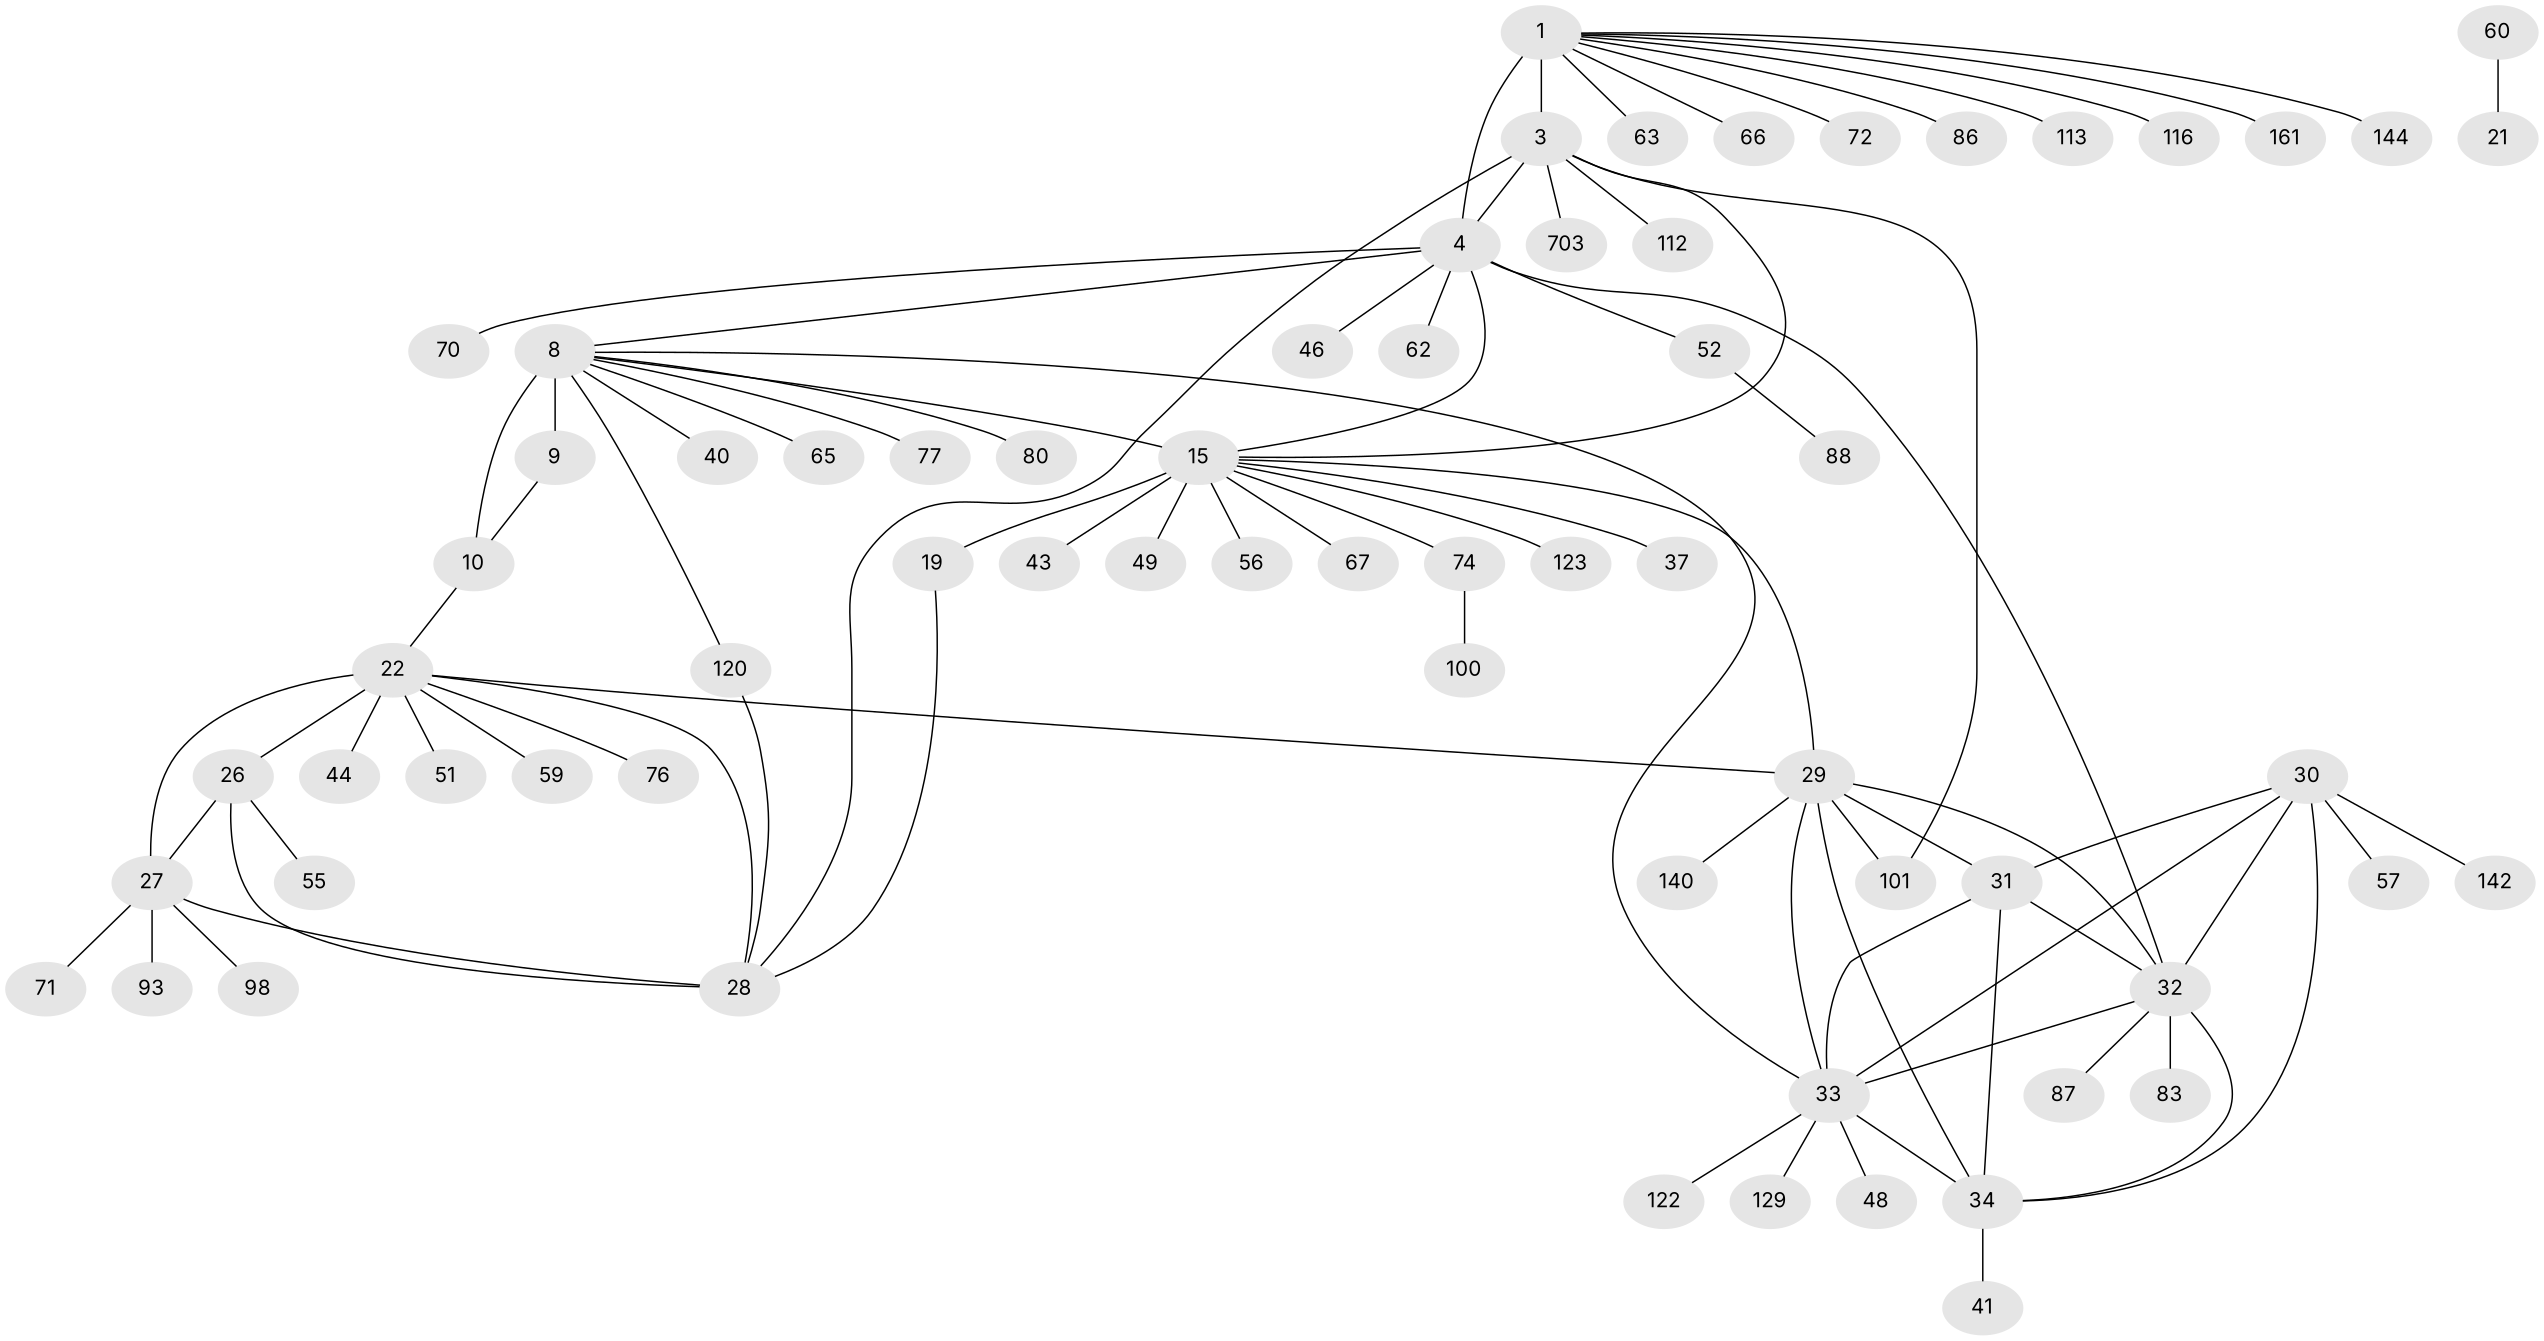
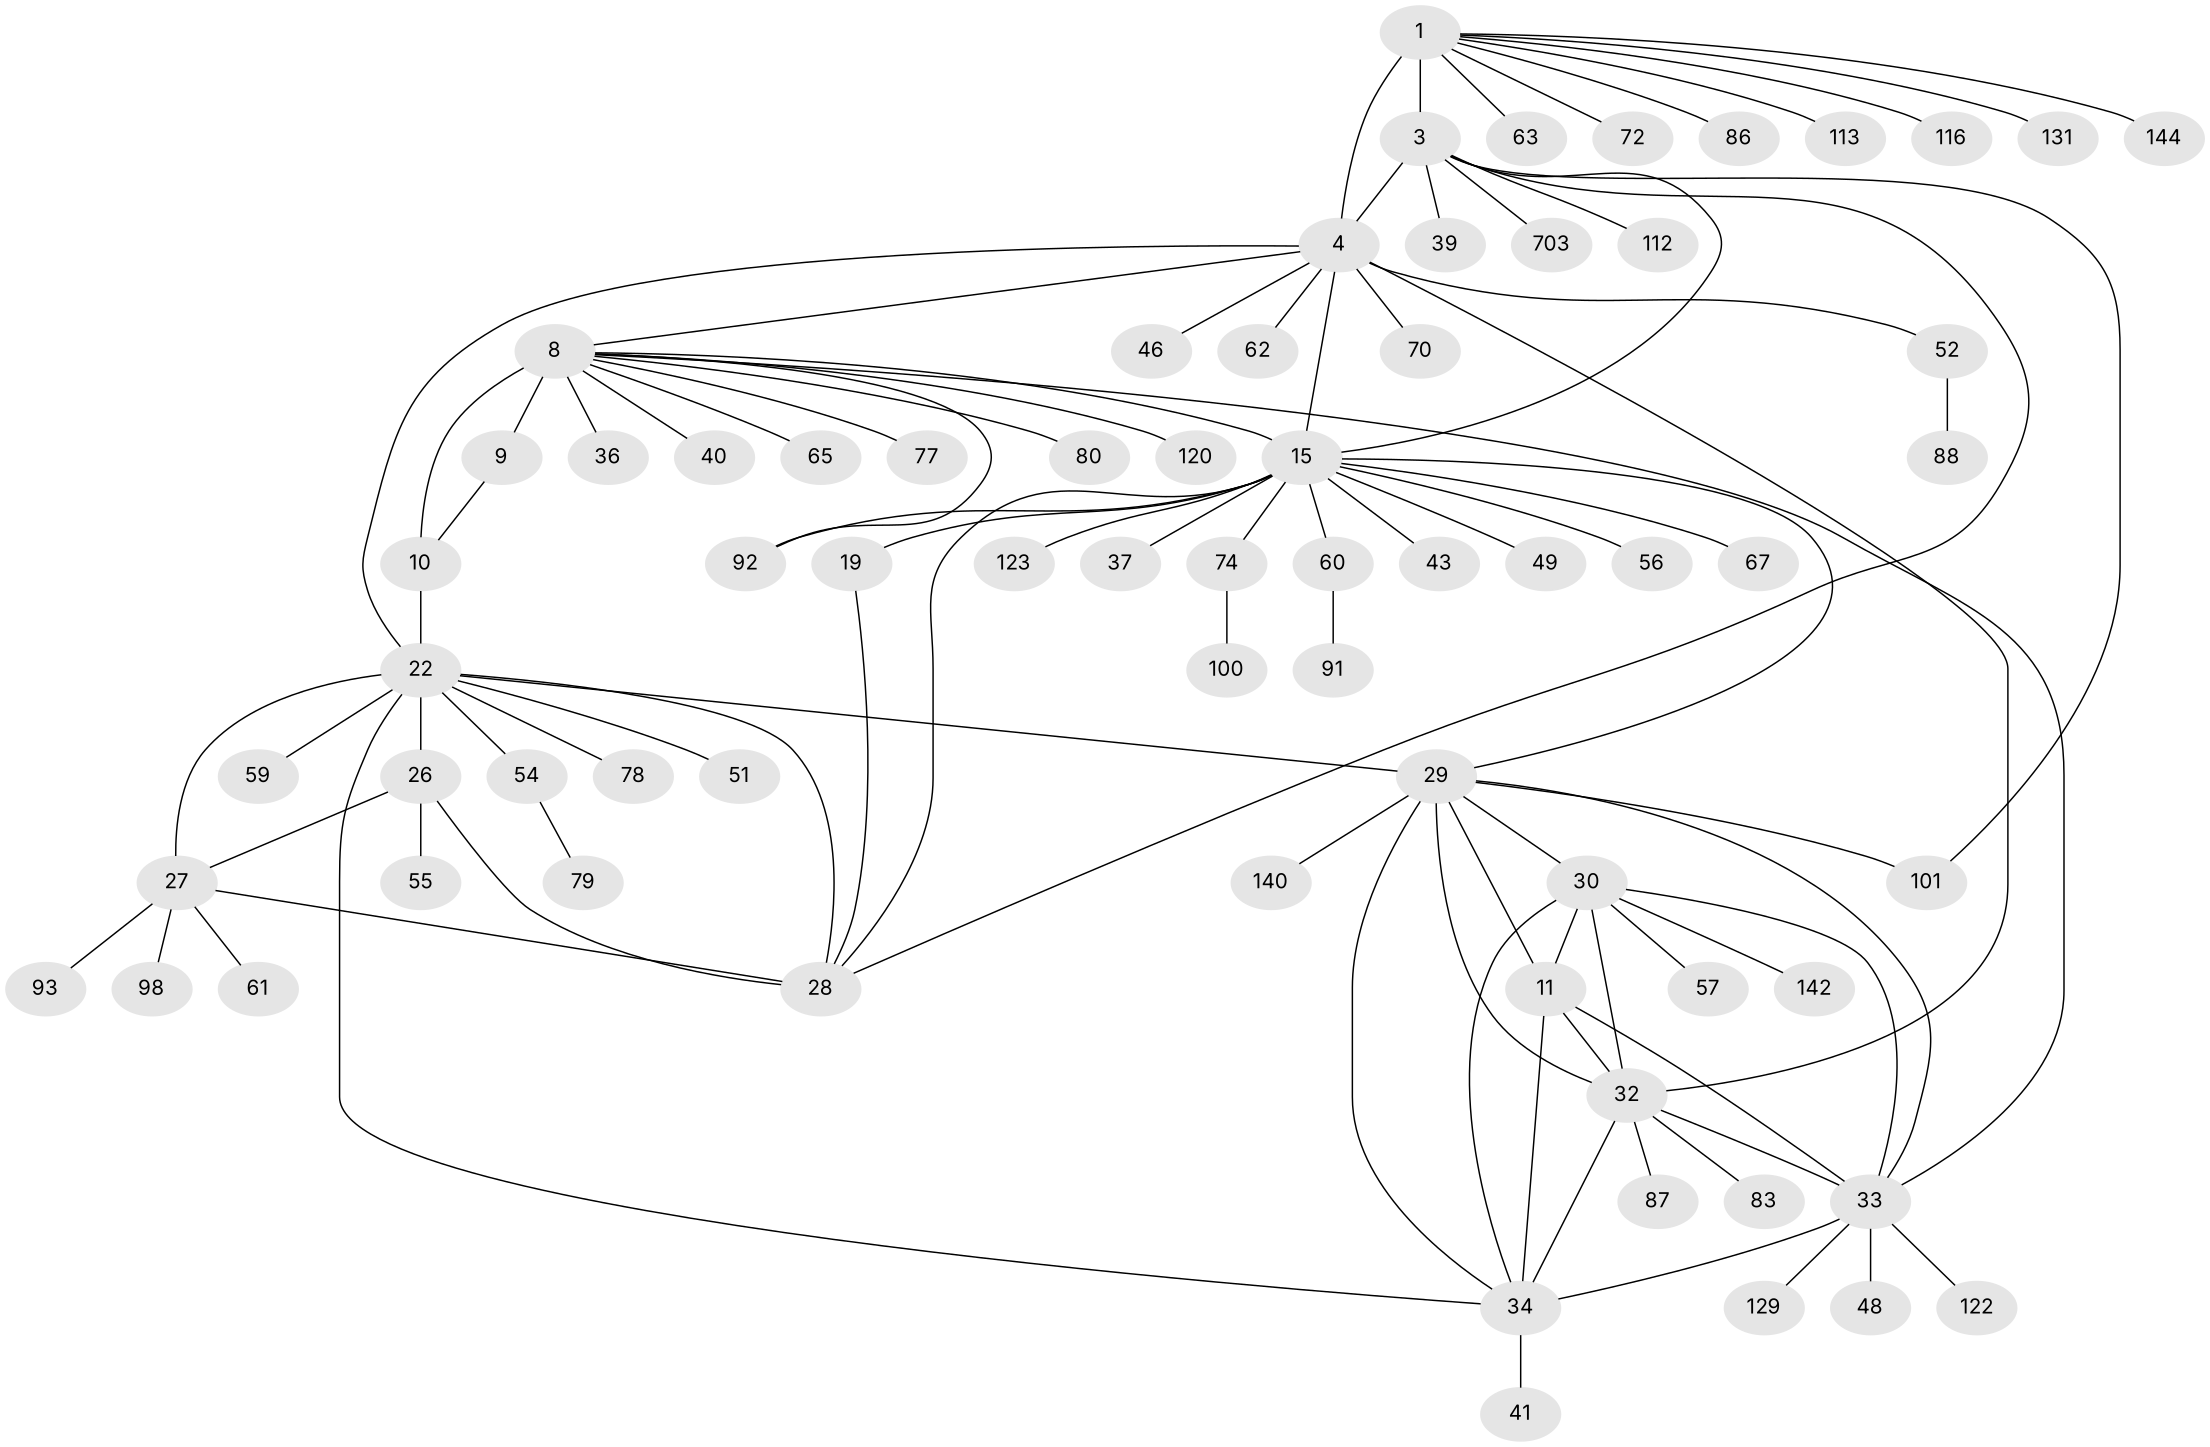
node "66": removed
node "161": label "161" -> "131"
node "21": label "21" -> "91"
node "39": added
edge "4" -- "22": added
node "36": added
edge "15" -- "60": added
node "92": added
node "44": label "44" -> "54"
node "76": label "76" -> "78"
edge "120" -- "28": now "15" -- "28"
edge "29" -- "30": added
node "79": added
node "31": label "31" -> "11"
node "71": label "71" -> "61"
edge "22" -- "34": added
